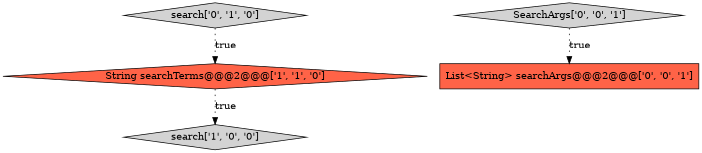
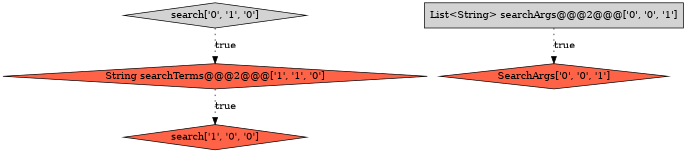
node "SearchArgs['0', '0', '1']": fillcolor lightgray -> tomato
edge "SearchArgs['0', '0', '1']" -> "List<String> searchArgs@@@2@@@['0', '0', '1']": reversed
node "List<String> searchArgs@@@2@@@['0', '0', '1']": fillcolor tomato -> lightgray
node "search['1', '0', '0']": fillcolor lightgray -> tomato
